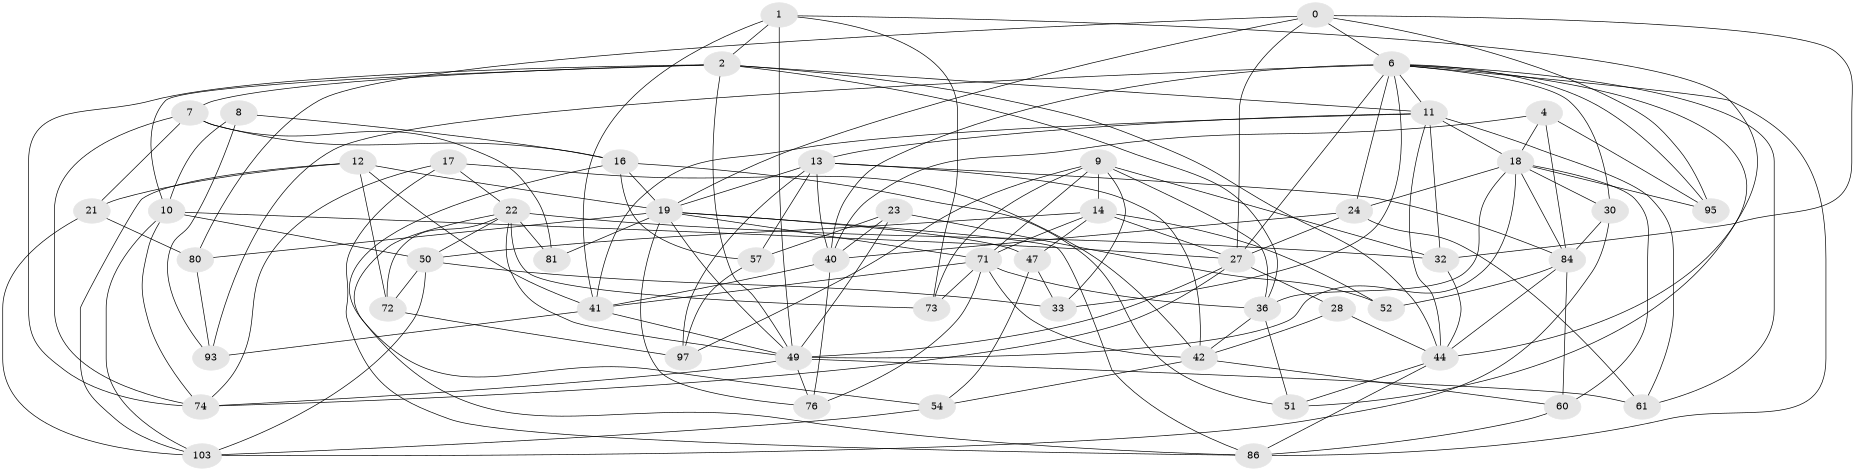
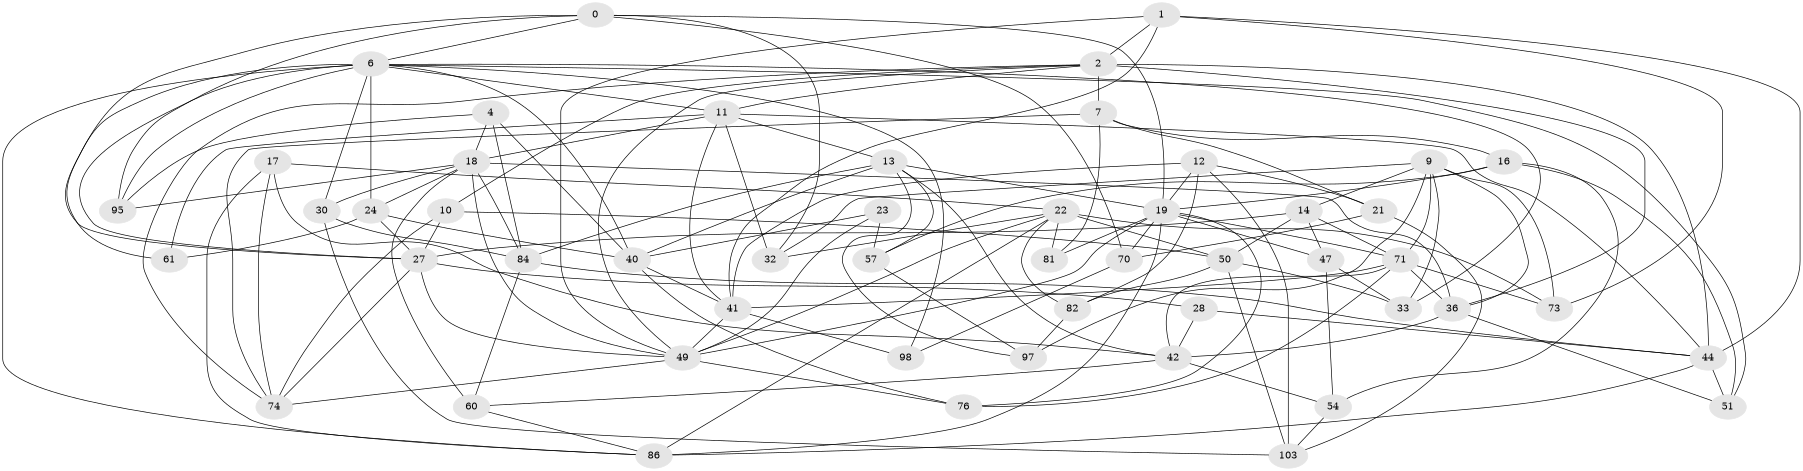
node "8": removed
node "80": label "80" -> "70"
node "72": label "72" -> "82"
node "52": removed
edge "32" -- "44": removed
edge "10" -- "103": removed
node "93": label "93" -> "98"
edge "49" -- "61": removed
